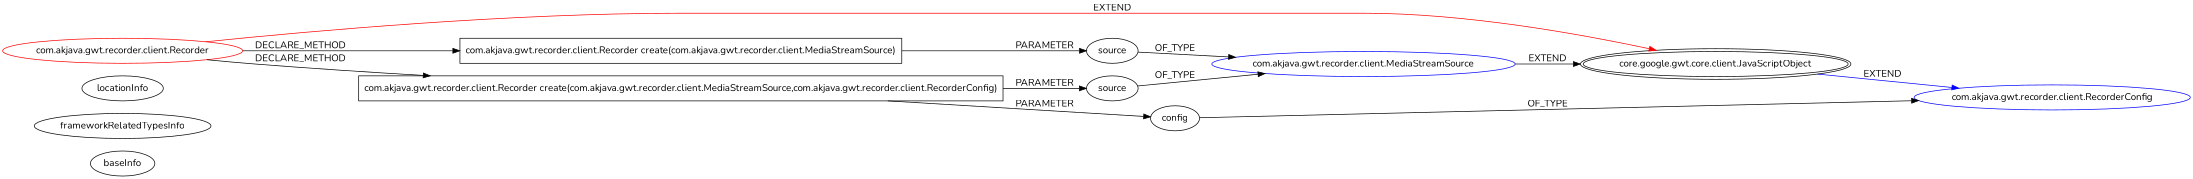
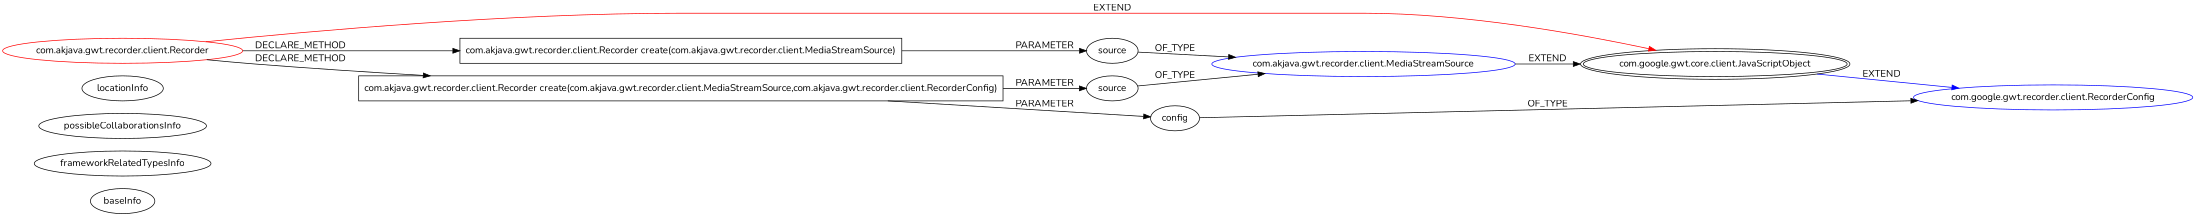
node "core.google.gwt.core.client.JavaScriptObject": label "core.google.gwt.core.client.JavaScriptObject" -> "com.google.gwt.core.client.JavaScriptObject"
node "com.akjava.gwt.recorder.client.RecorderConfig": label "com.akjava.gwt.recorder.client.RecorderConfig" -> "com.google.gwt.recorder.client.RecorderConfig"
node "possibleCollaborationsInfo": added
